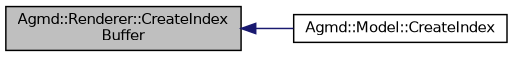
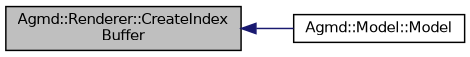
node "Agmd::Model::CreateIndex": label "Agmd::Model::CreateIndex" -> "Agmd::Model::Model"
